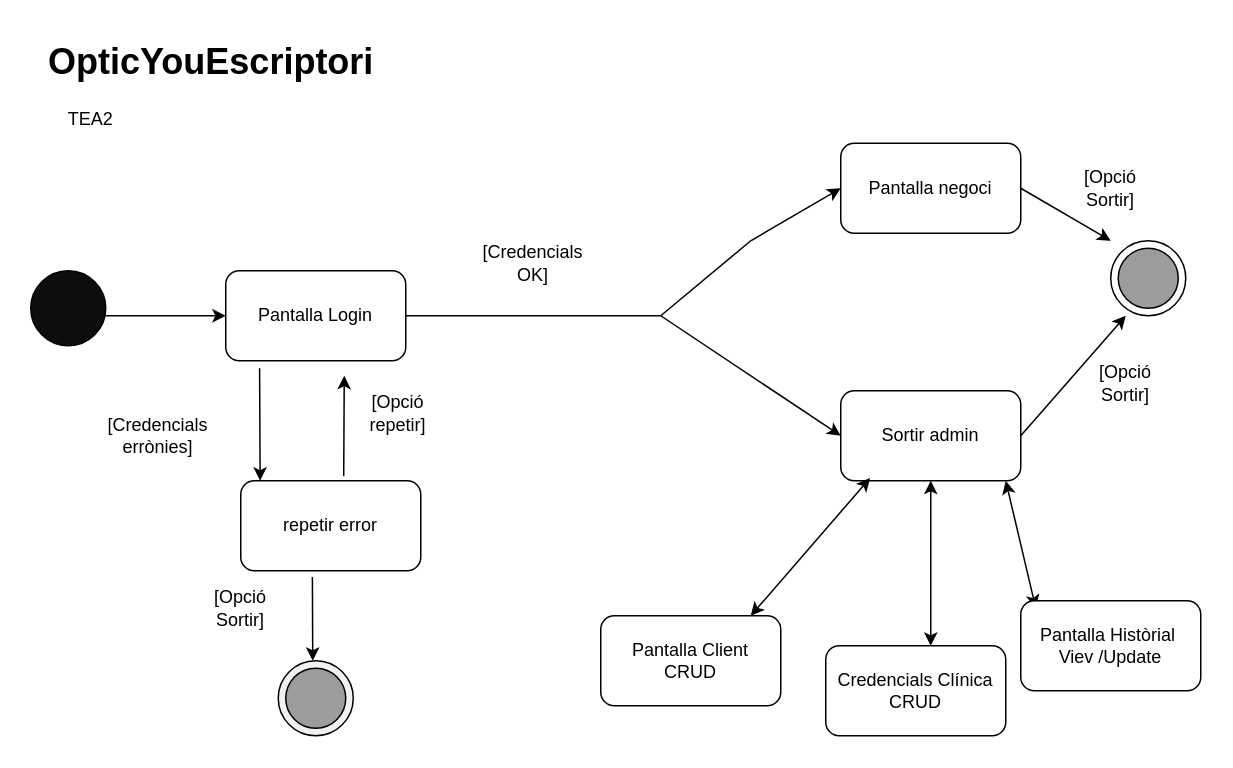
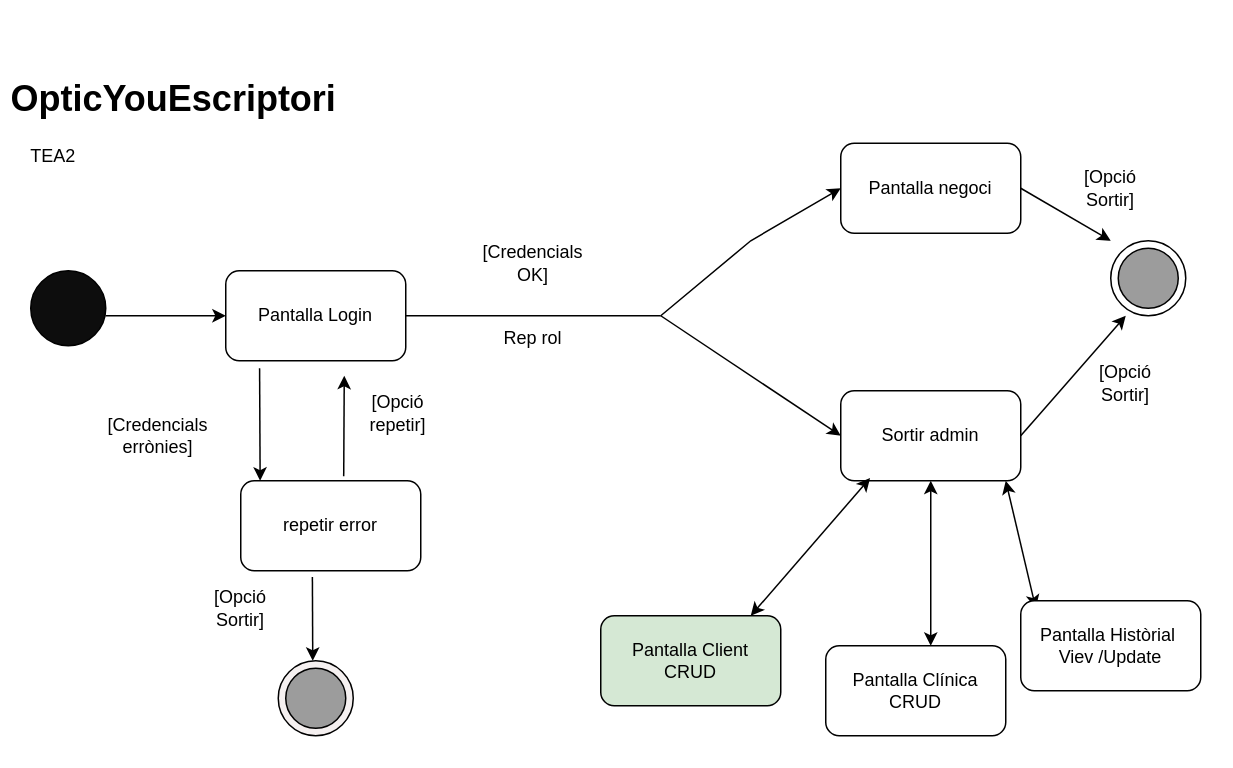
node "OpticYouEscriptori TEA2": moved (248, 121) -> (211, 158)
node "Rep rol": added
node "Pantalla Client CRUD": fillcolor #ffffff -> #d5e8d4
node "Credencials Clínica CRUD": label "Credencials Clínica CRUD" -> "Pantalla Clínica CRUD"
